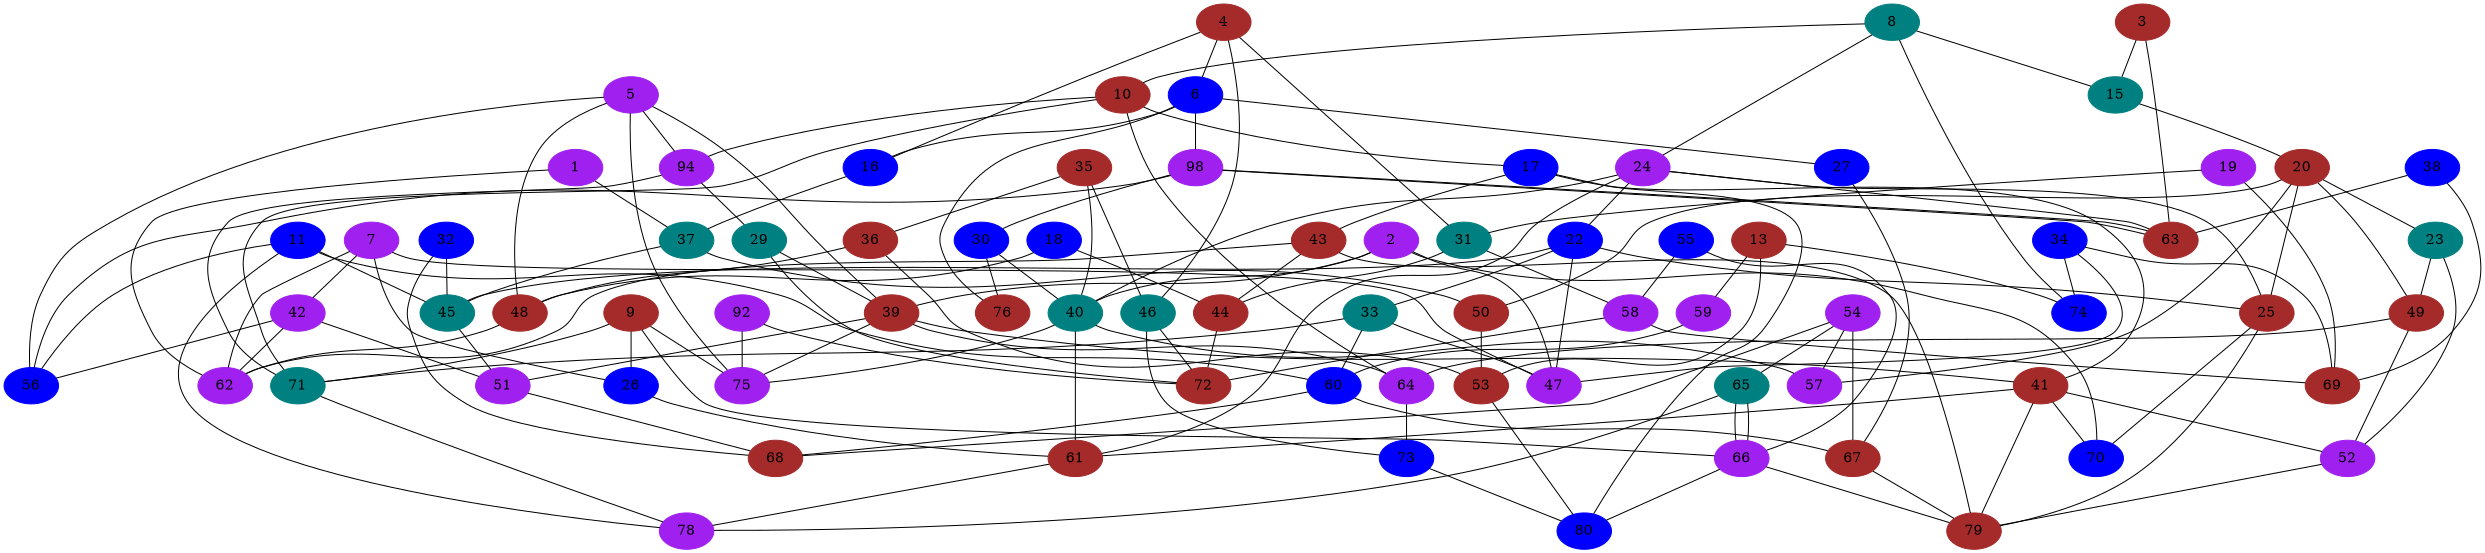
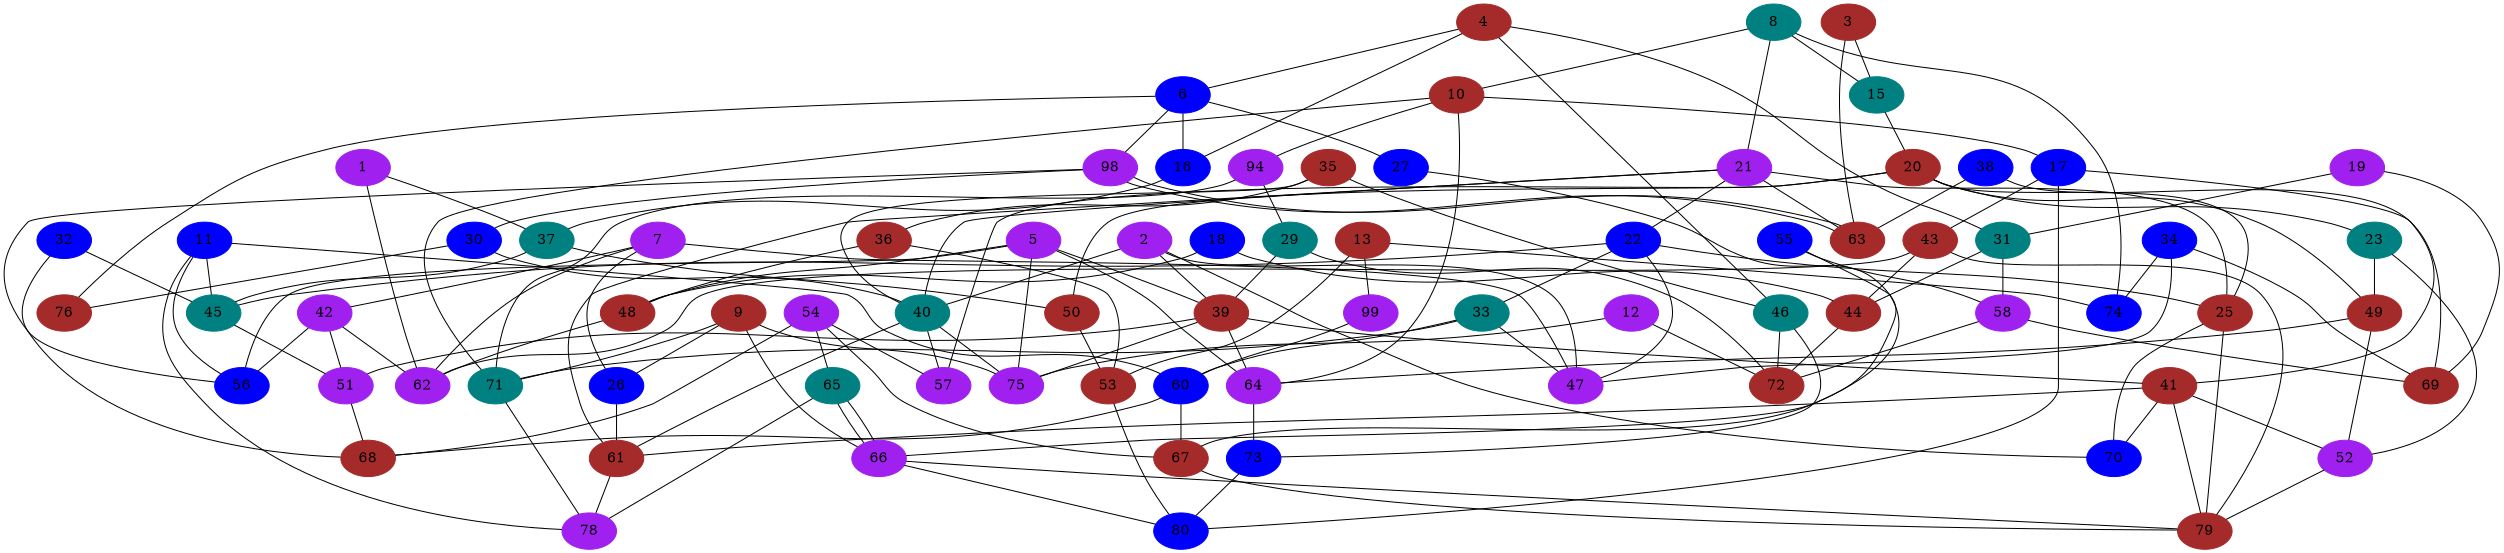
edge "5" -- "94": now "5" -- "64"
node "24": label "24" -> "21"
node "92": label "92" -> "12"
node "59": label "59" -> "99"
